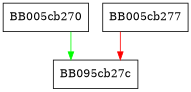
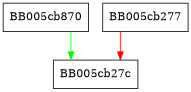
node "BB005cb270": label "BB005cb270" -> "BB005cb870"
node "BB095cb27c": label "BB095cb27c" -> "BB005cb27c"
